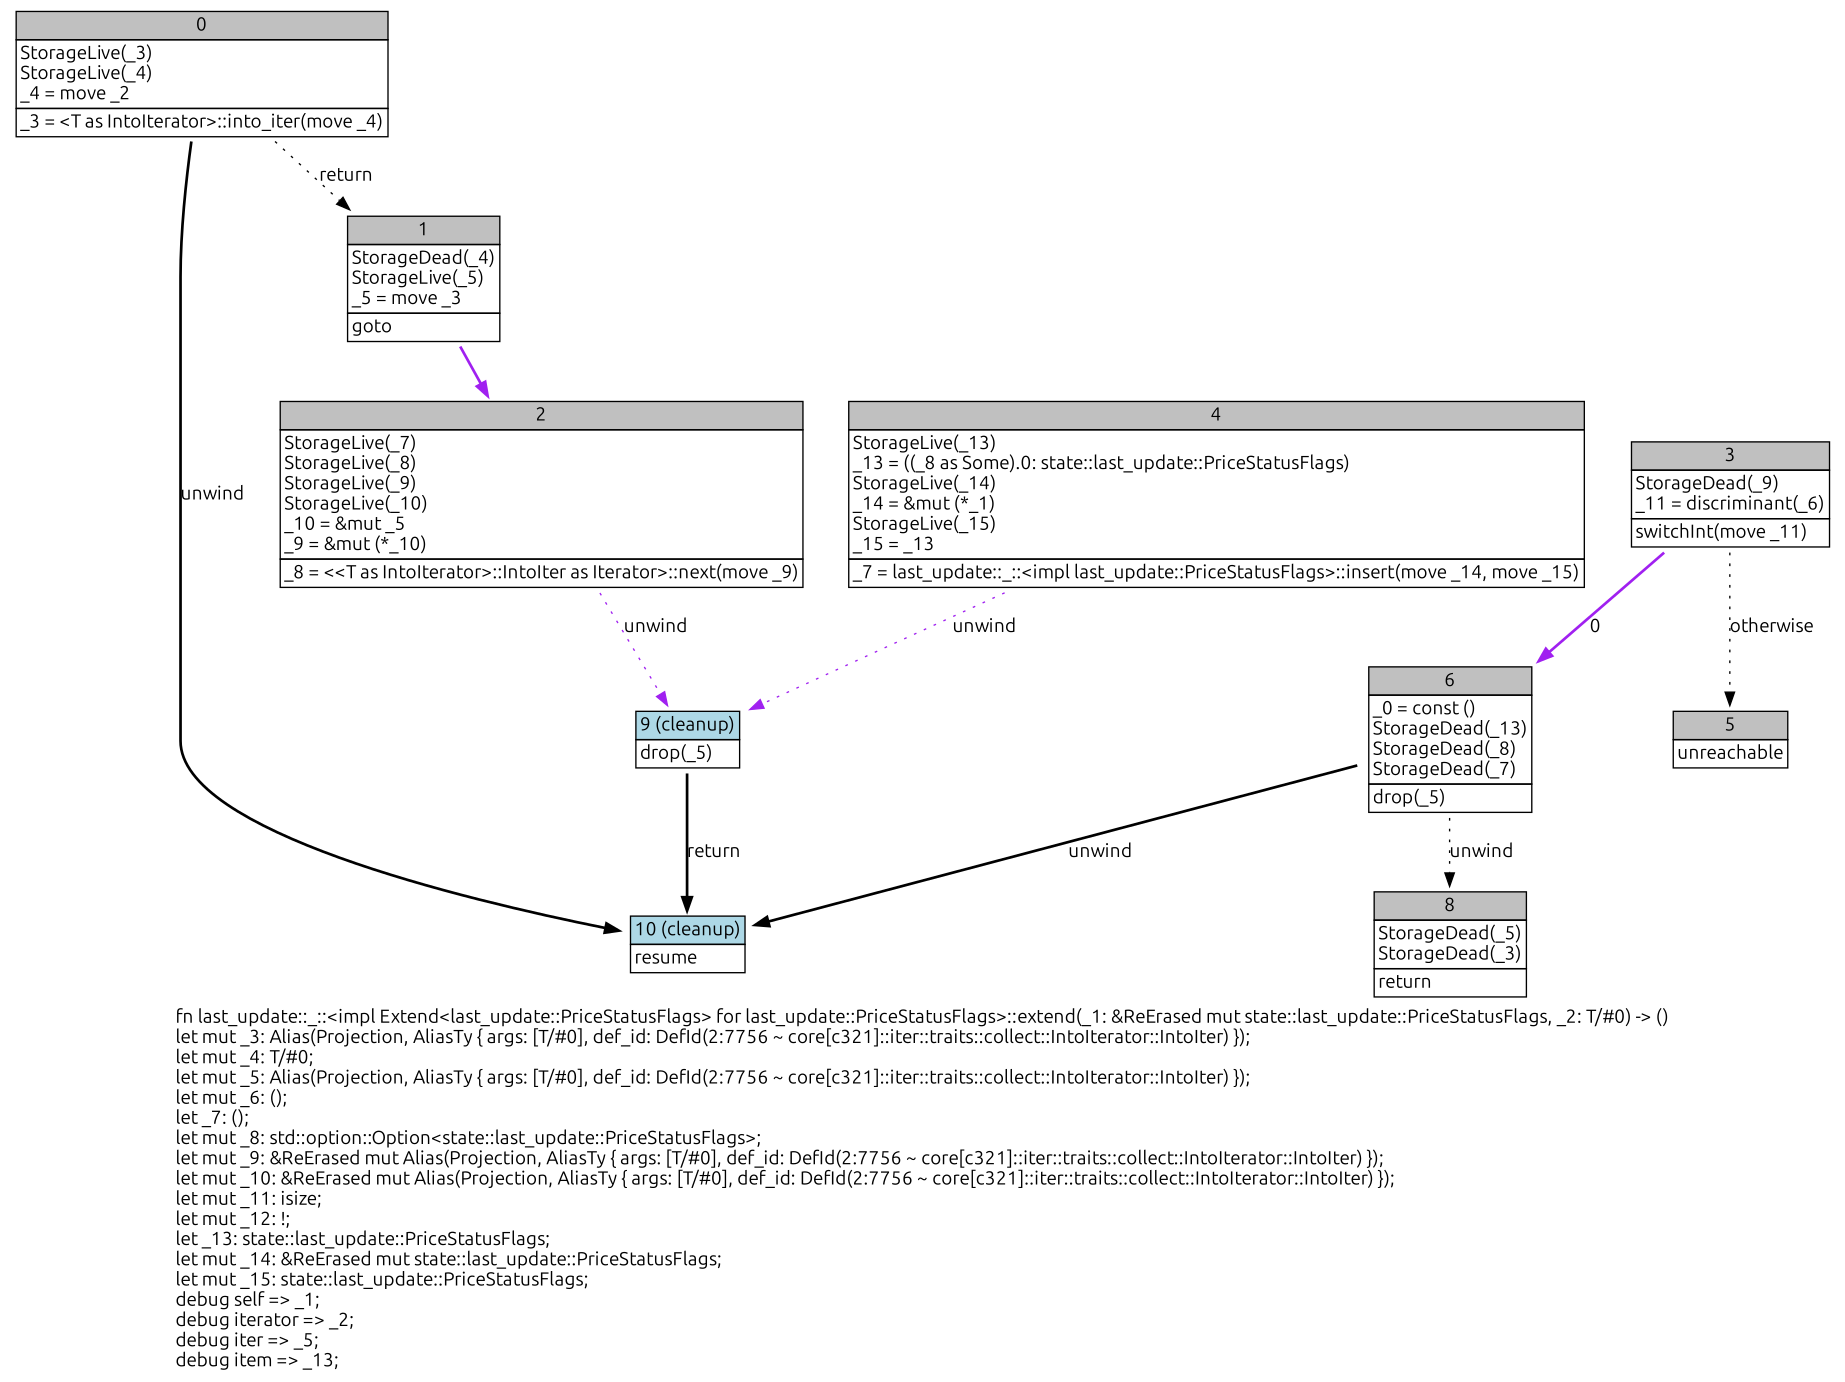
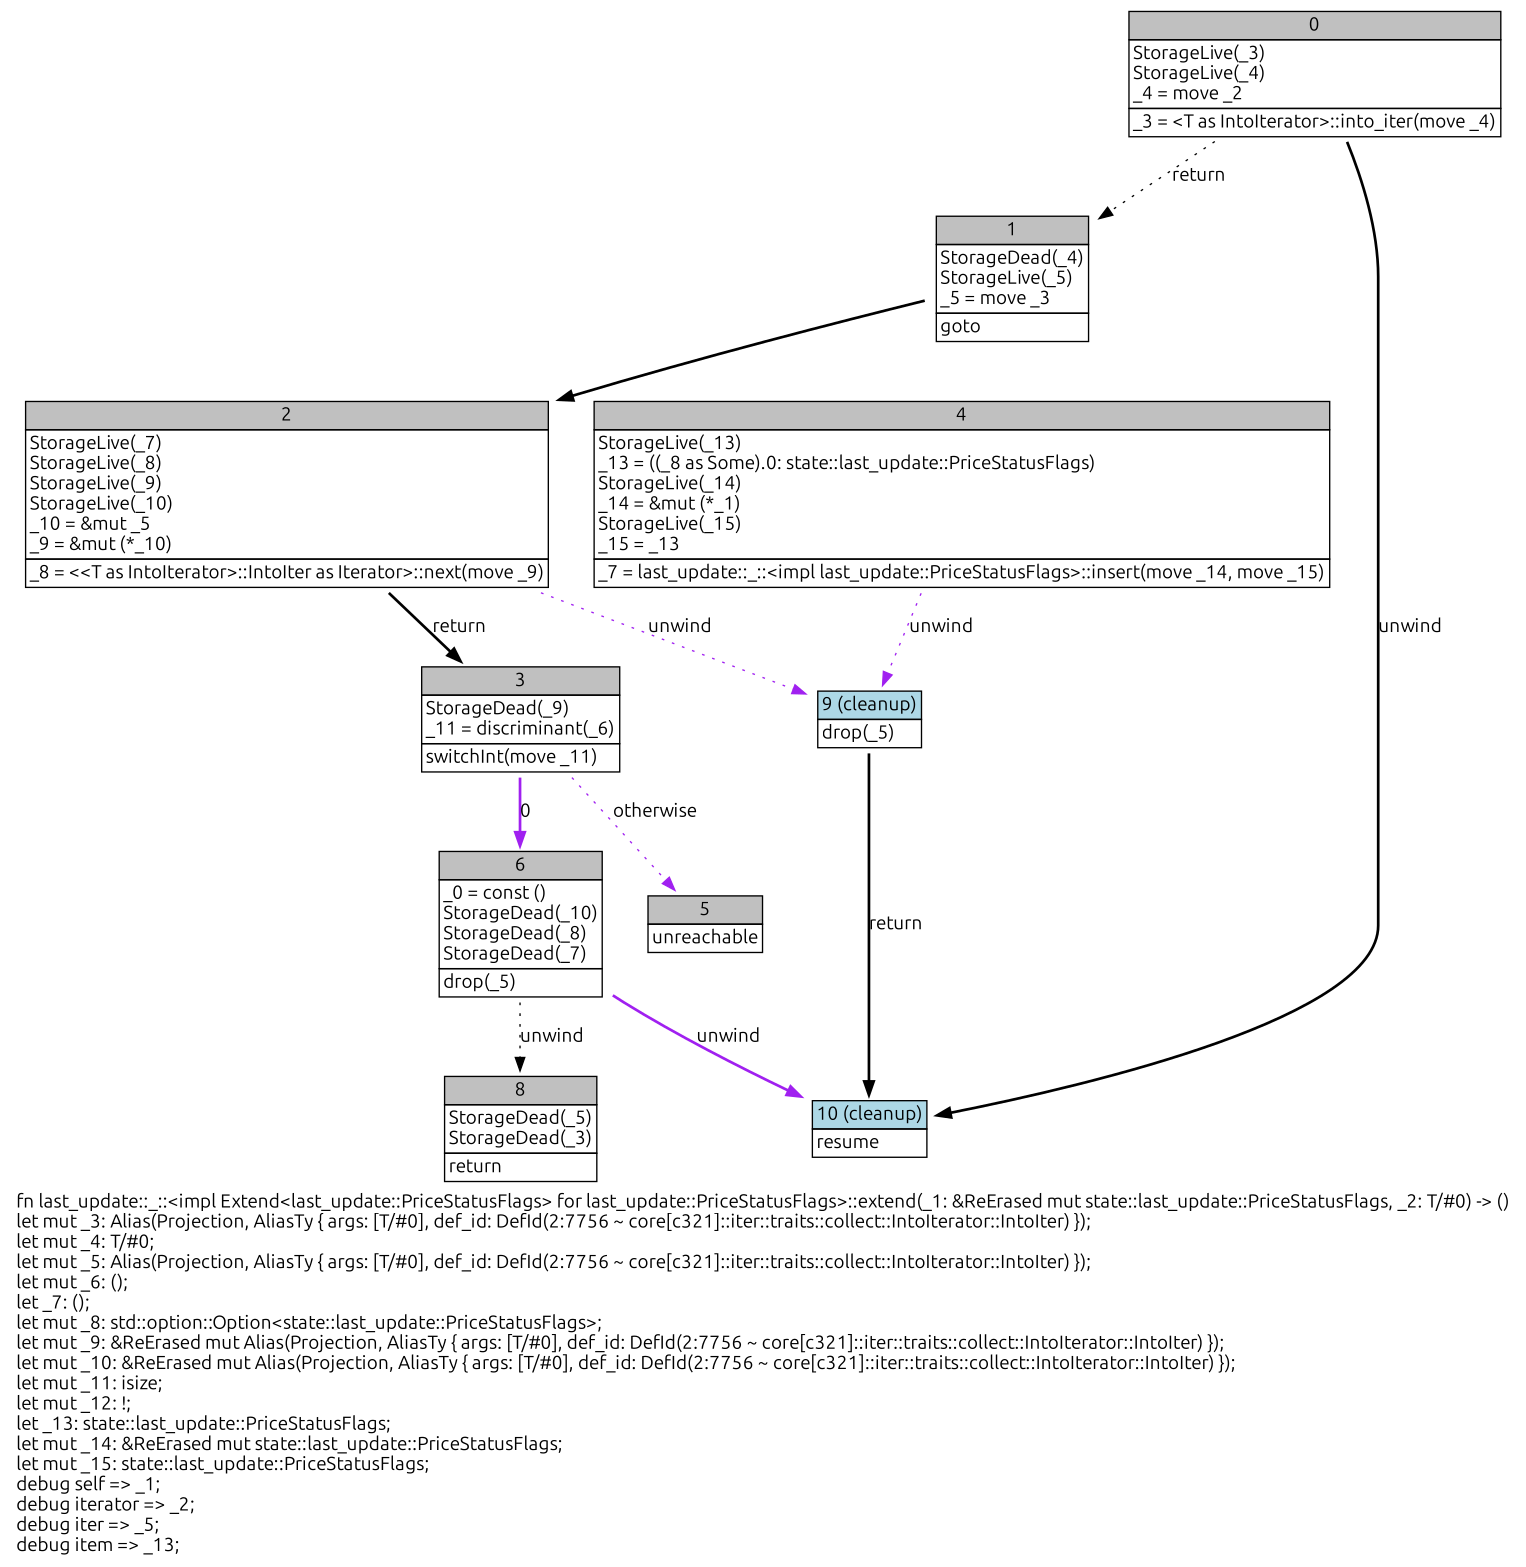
edge "1" -> "2": color purple -> black
edge "2" -> "3": added, label "return"
edge "3" -> "5": color black -> purple
node "6": text "StorageDead(_13)" -> "StorageDead(_10)"
edge "6" -> "10 (cleanup)": color black -> purple
